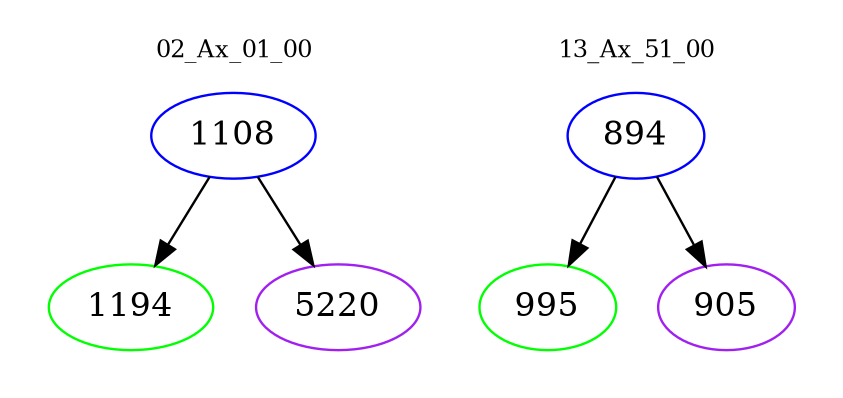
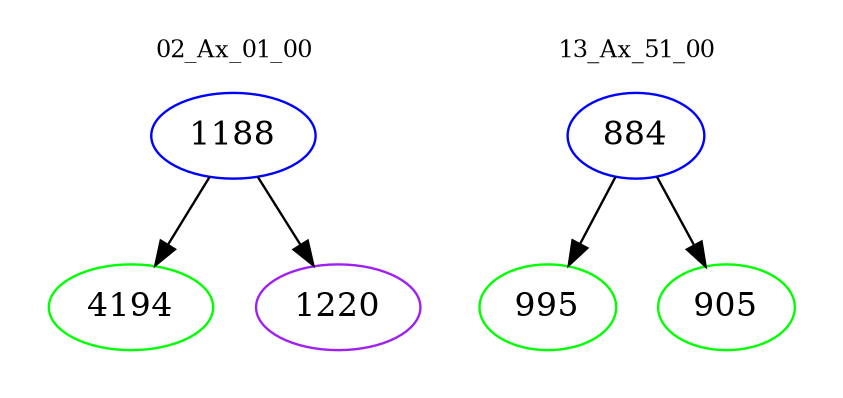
node "1108": label "1108" -> "1188"
node "894": label "894" -> "884"
node "1194": label "1194" -> "4194"
node "5220": label "5220" -> "1220"
node "905": color purple -> green
